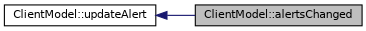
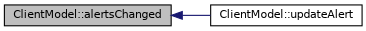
edge "ClientModel::alertsChanged" -> "ClientModel::updateAlert": reversed
